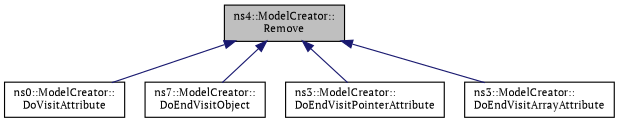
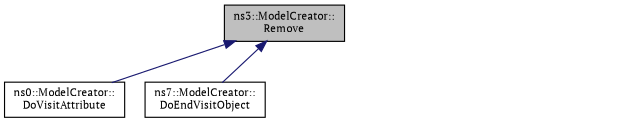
node "ns4::ModelCreator:: Remove": label "ns4::ModelCreator:: Remove" -> "ns3::ModelCreator:: Remove"
node "ns3::ModelCreator:: DoEndVisitPointerAttribute": removed
node "ns3::ModelCreator:: DoEndVisitArrayAttribute": removed
